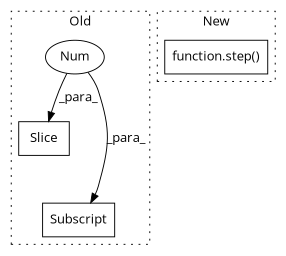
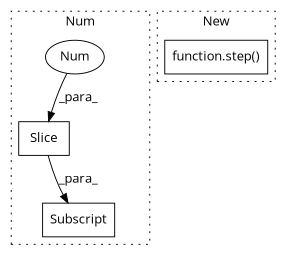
cluster "Old": label "Old" -> "Num"
edge "Num" -> "Subscript": now "Slice" -> "Subscript"
